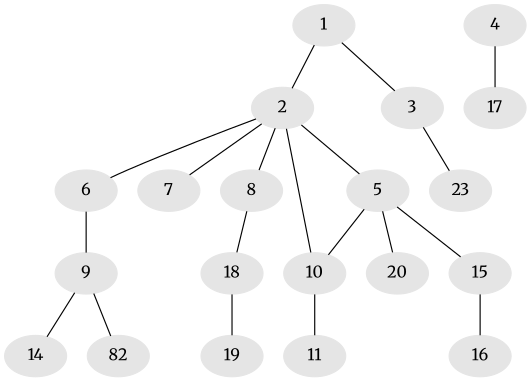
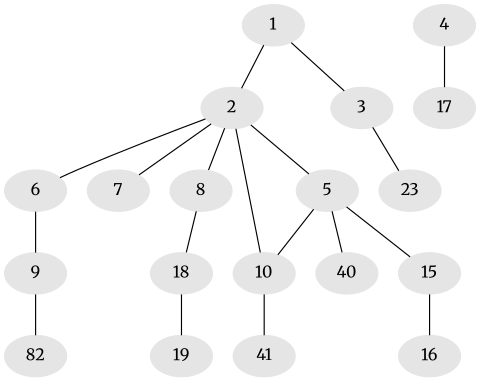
node "20": label "20" -> "40"
node "14": removed
node "11": label "11" -> "41"
